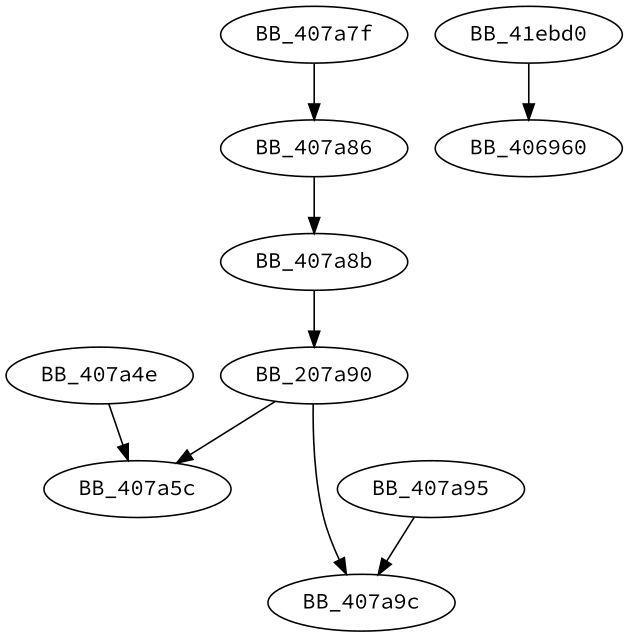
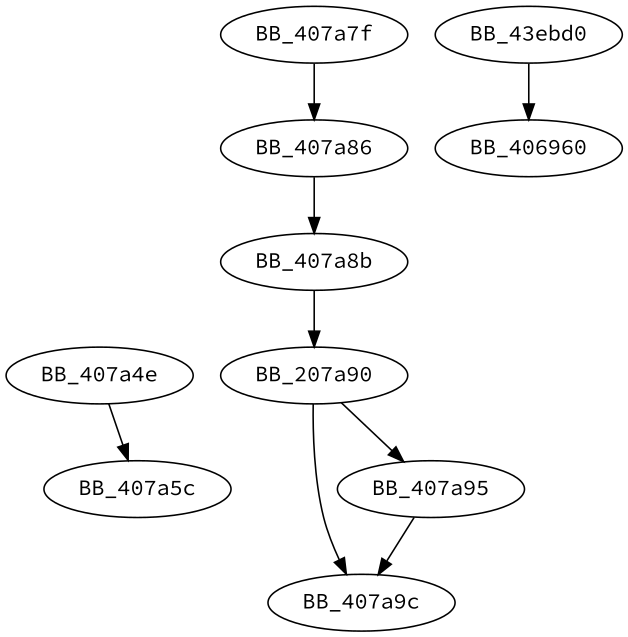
node "BB_41ebd0": label "BB_41ebd0" -> "BB_43ebd0"
edge "BB_207a90" -> "BB_407a5c": now "BB_207a90" -> "BB_407a95"
